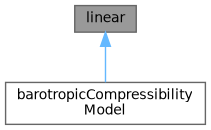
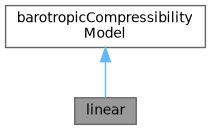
edge "barotropicCompressibility Model" -> "linear": reversed
